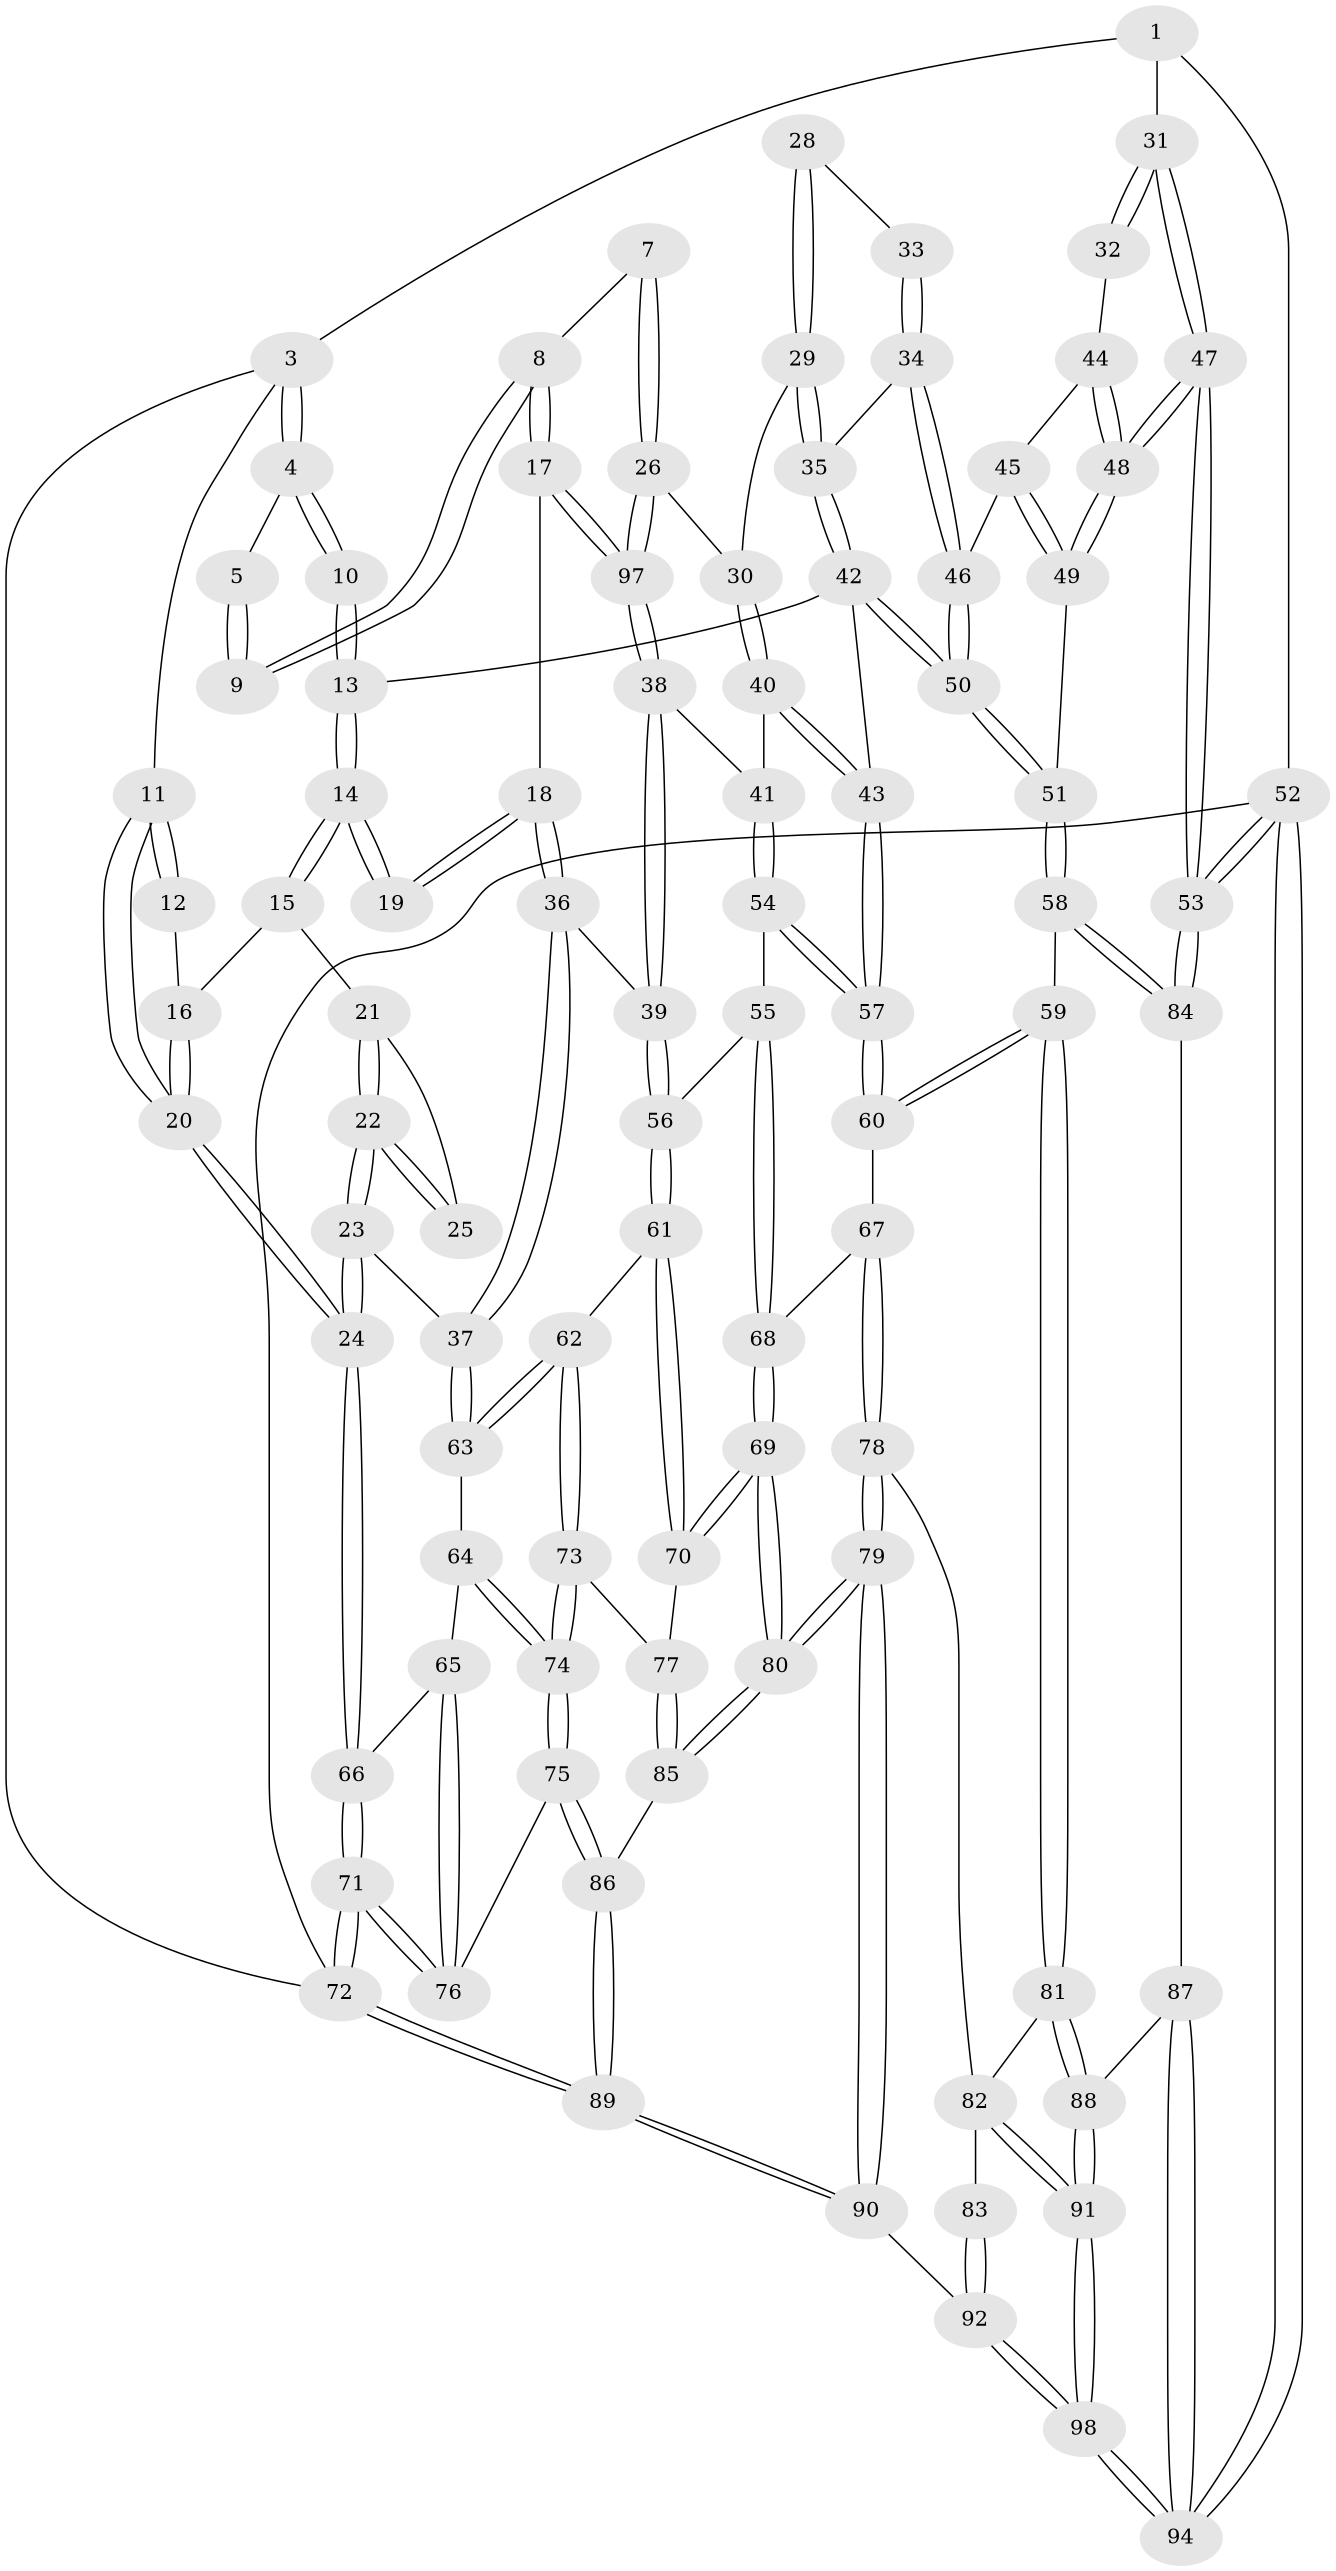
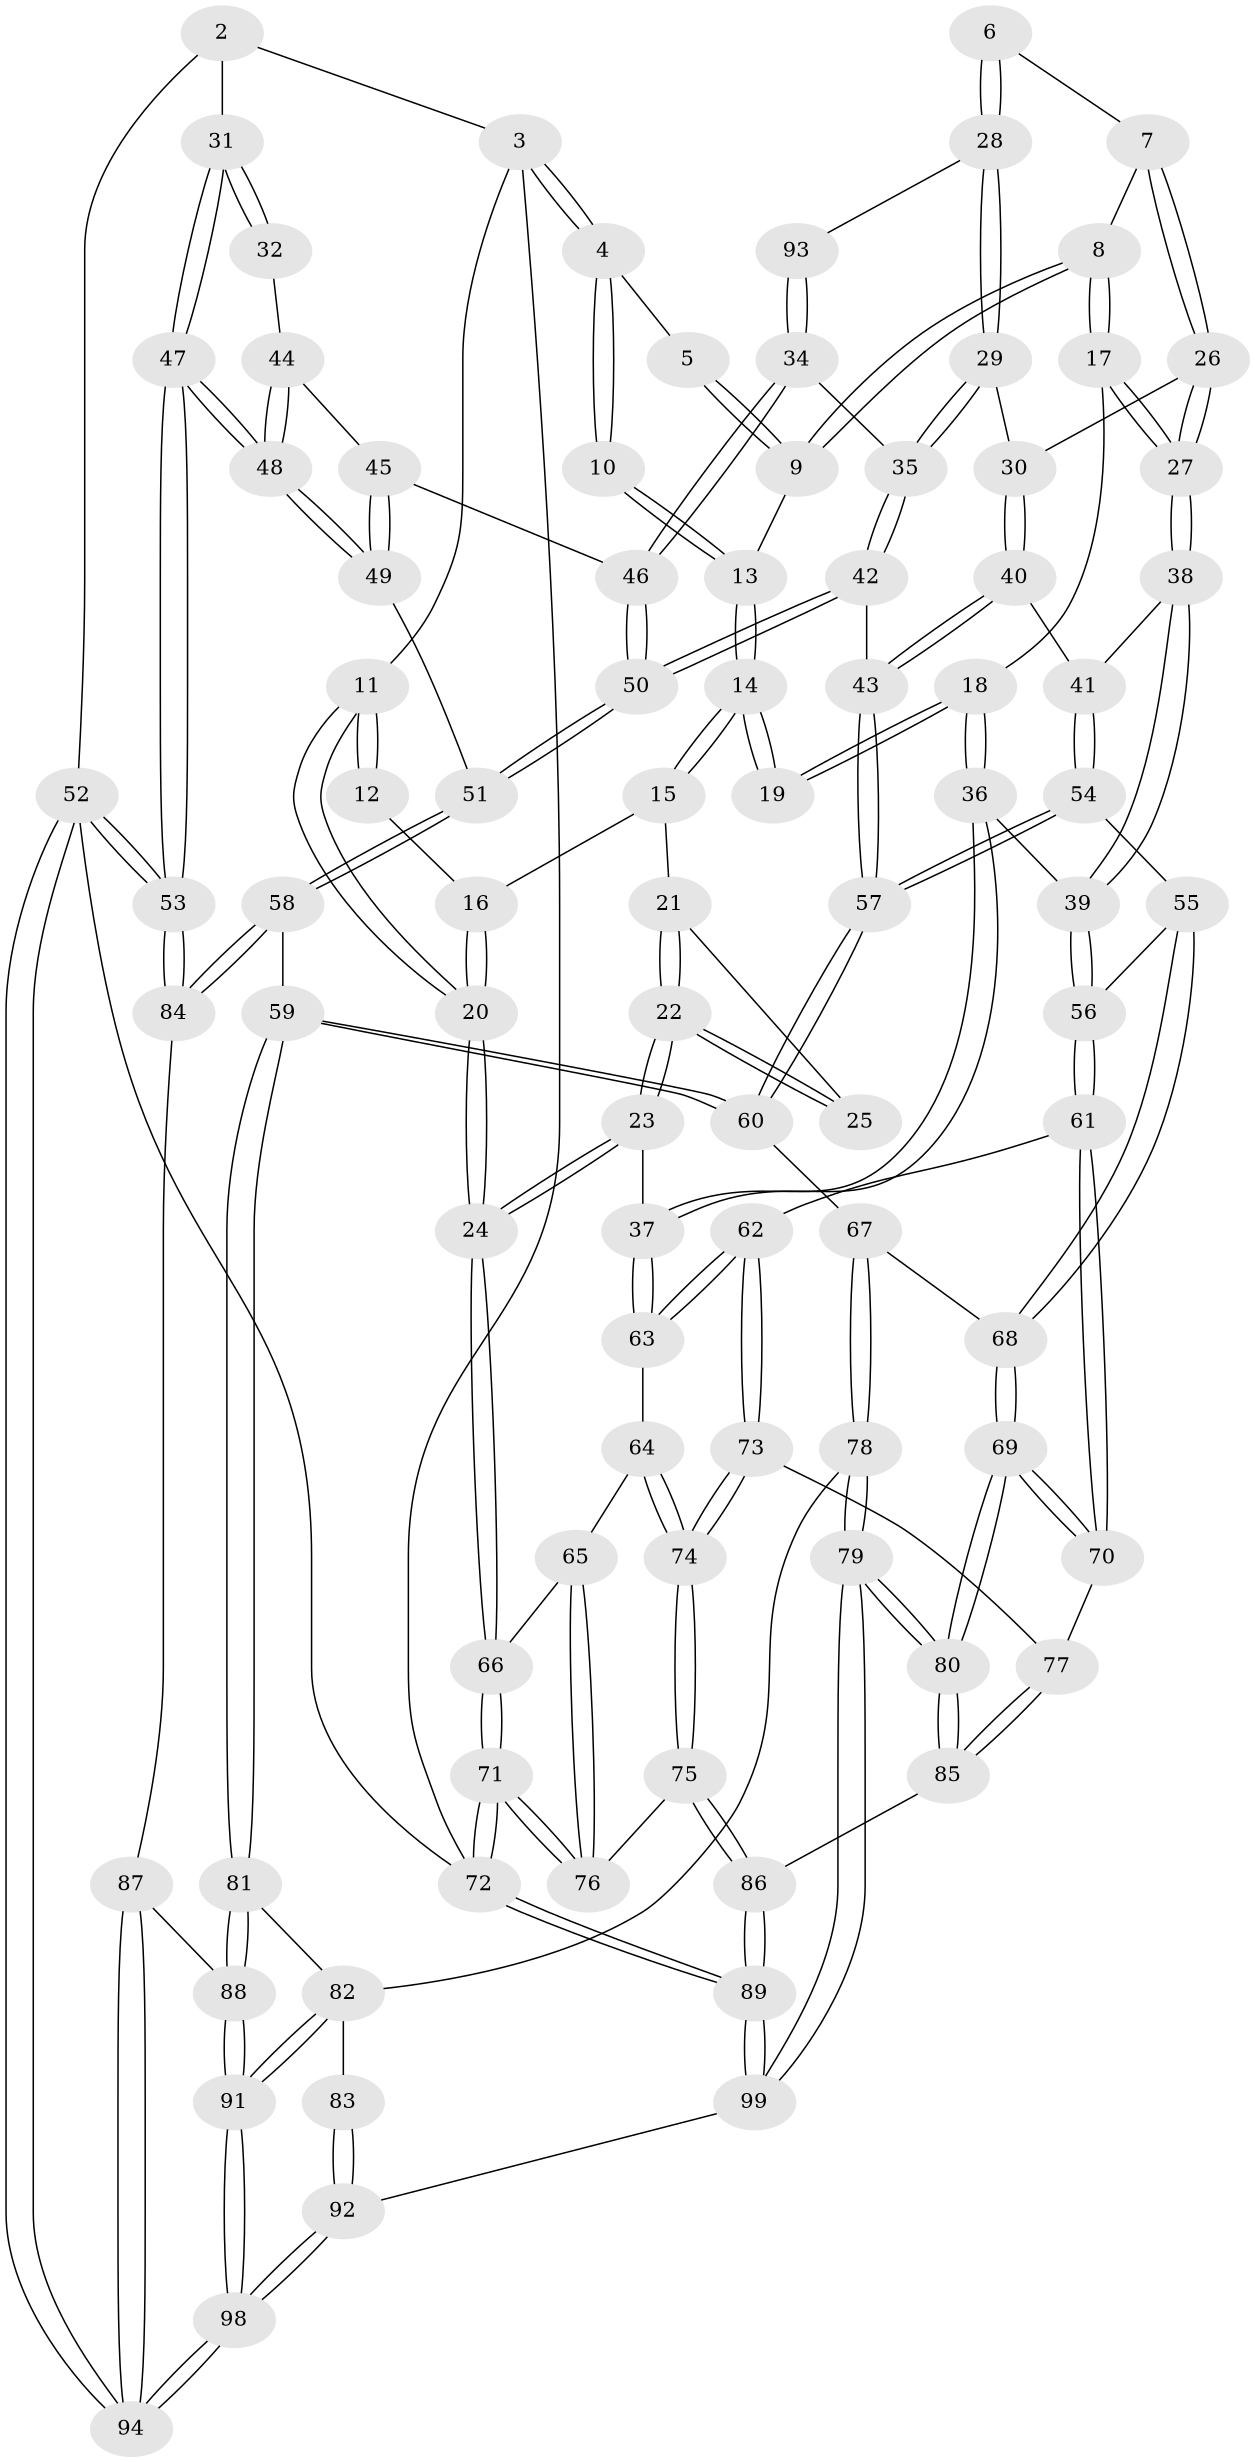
node "6": added
node "1": label "1" -> "2"
node "33": label "33" -> "93"
node "97": label "97" -> "27"
edge "42" -- "13": now "9" -- "13"
node "90": label "90" -> "99"
